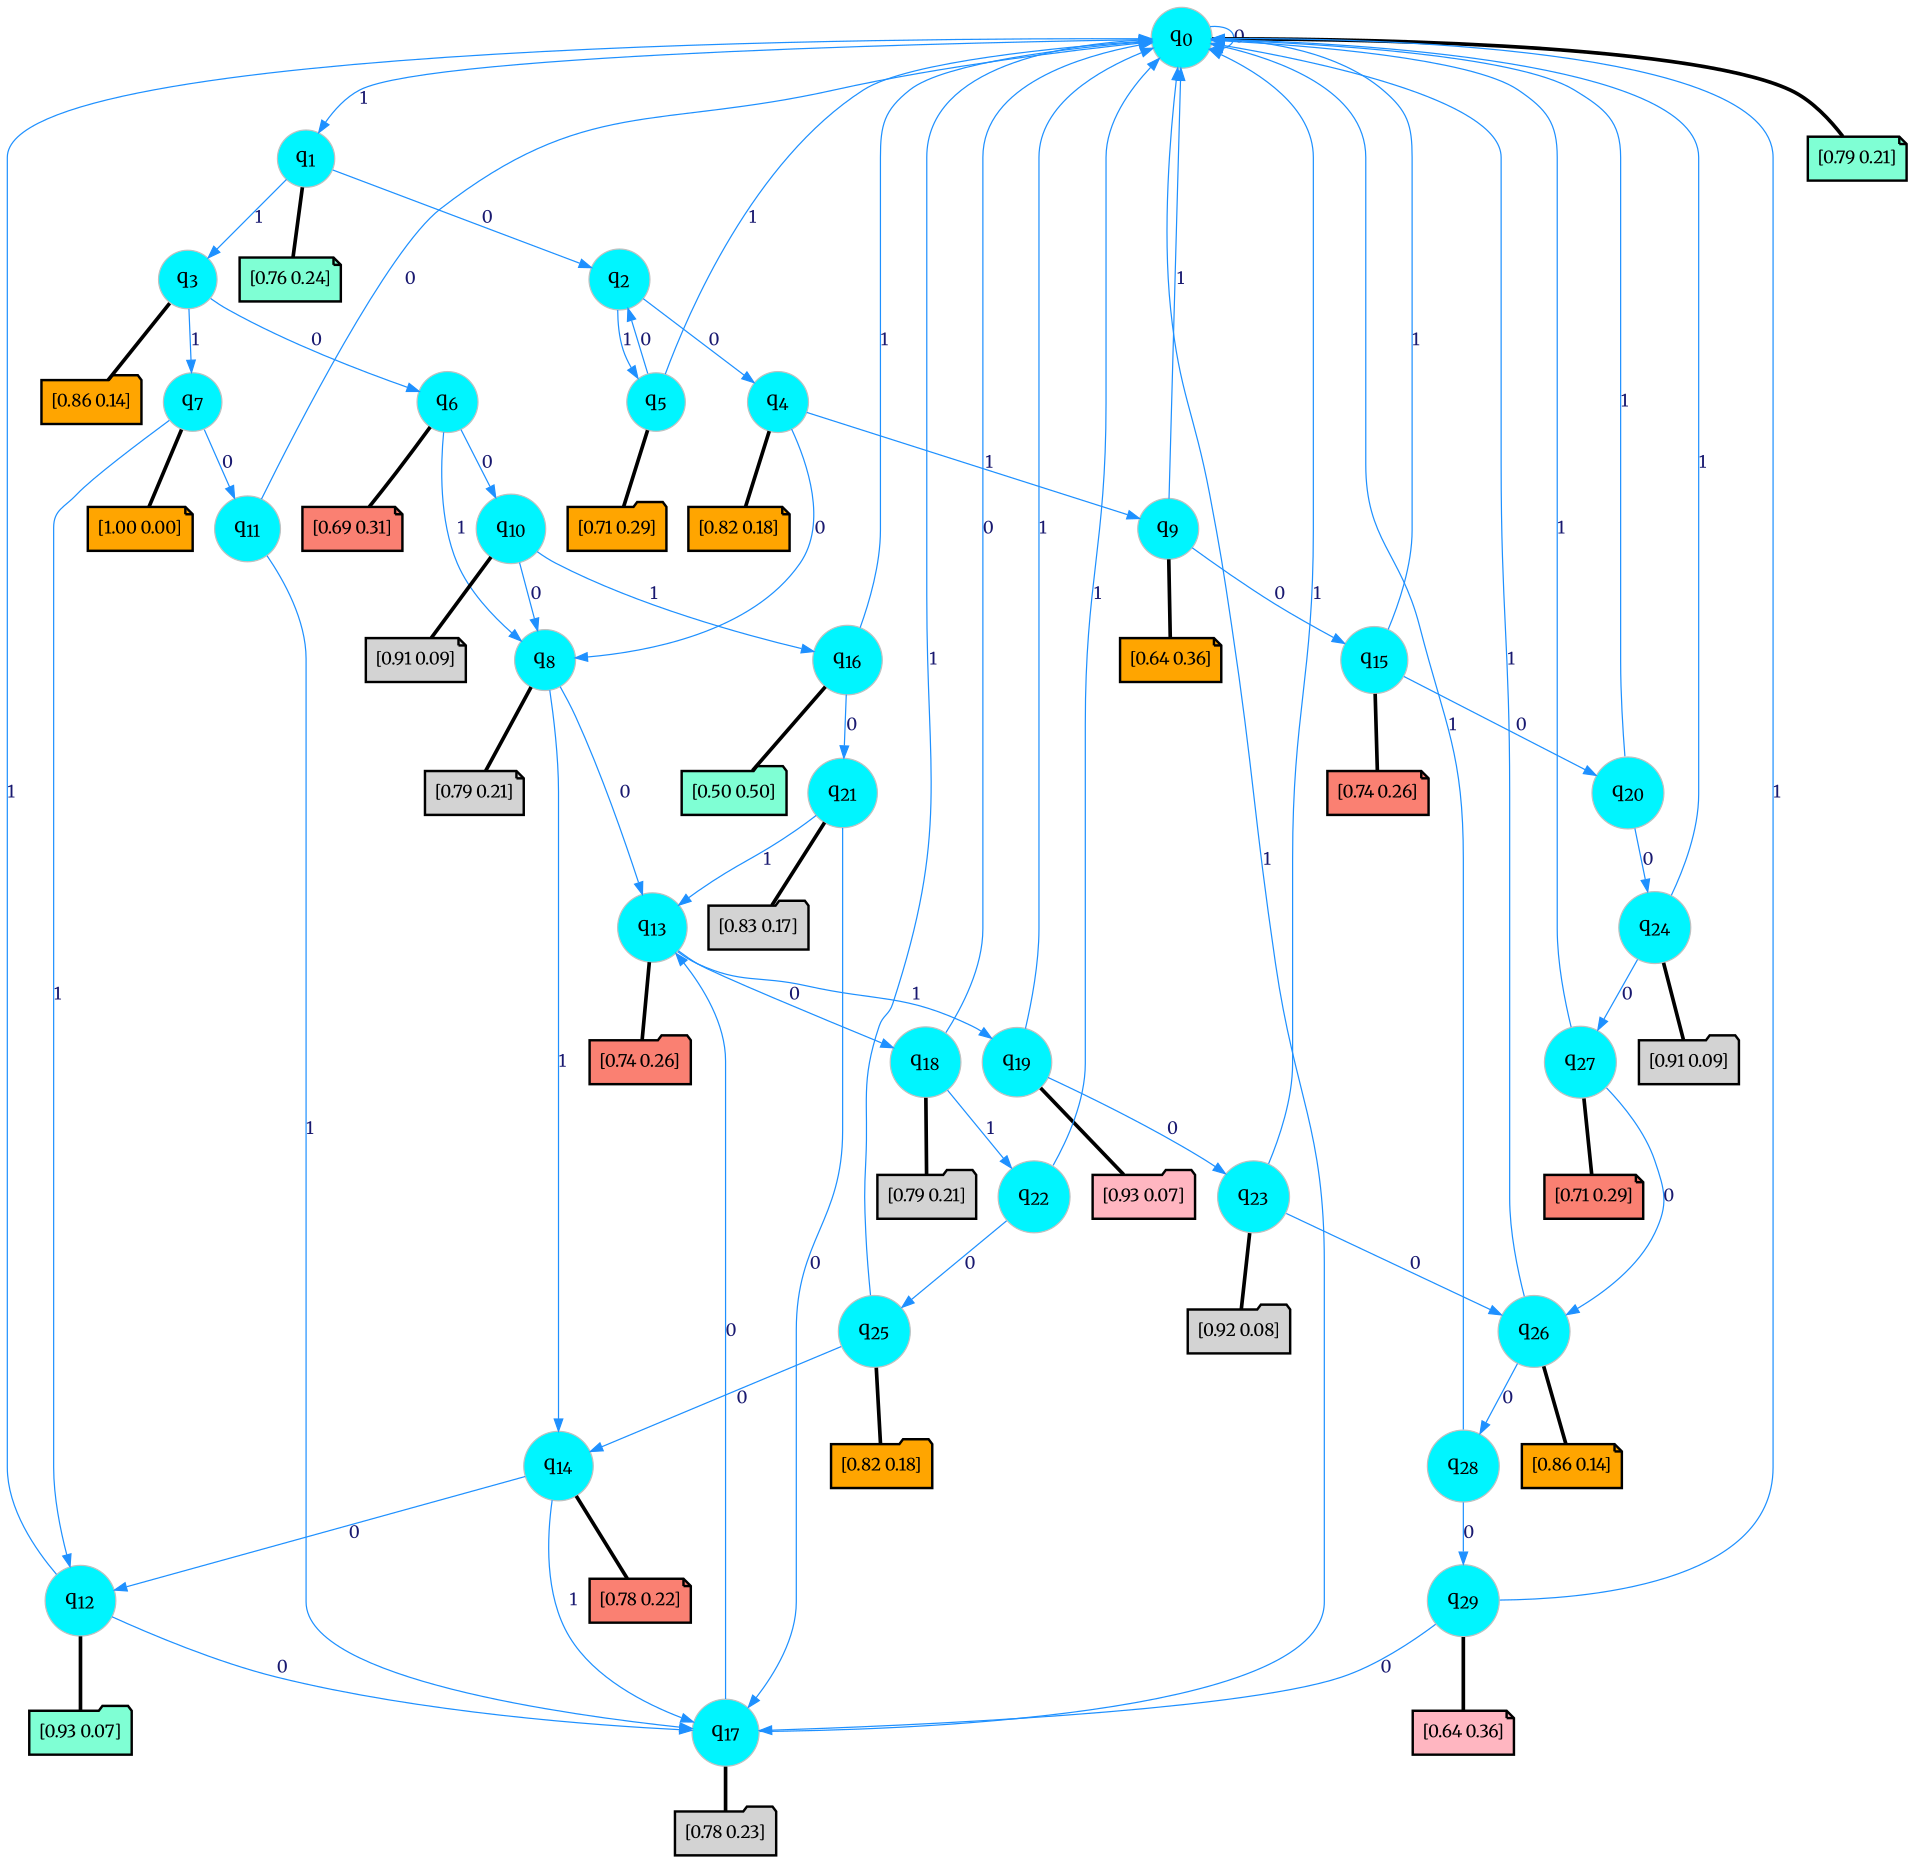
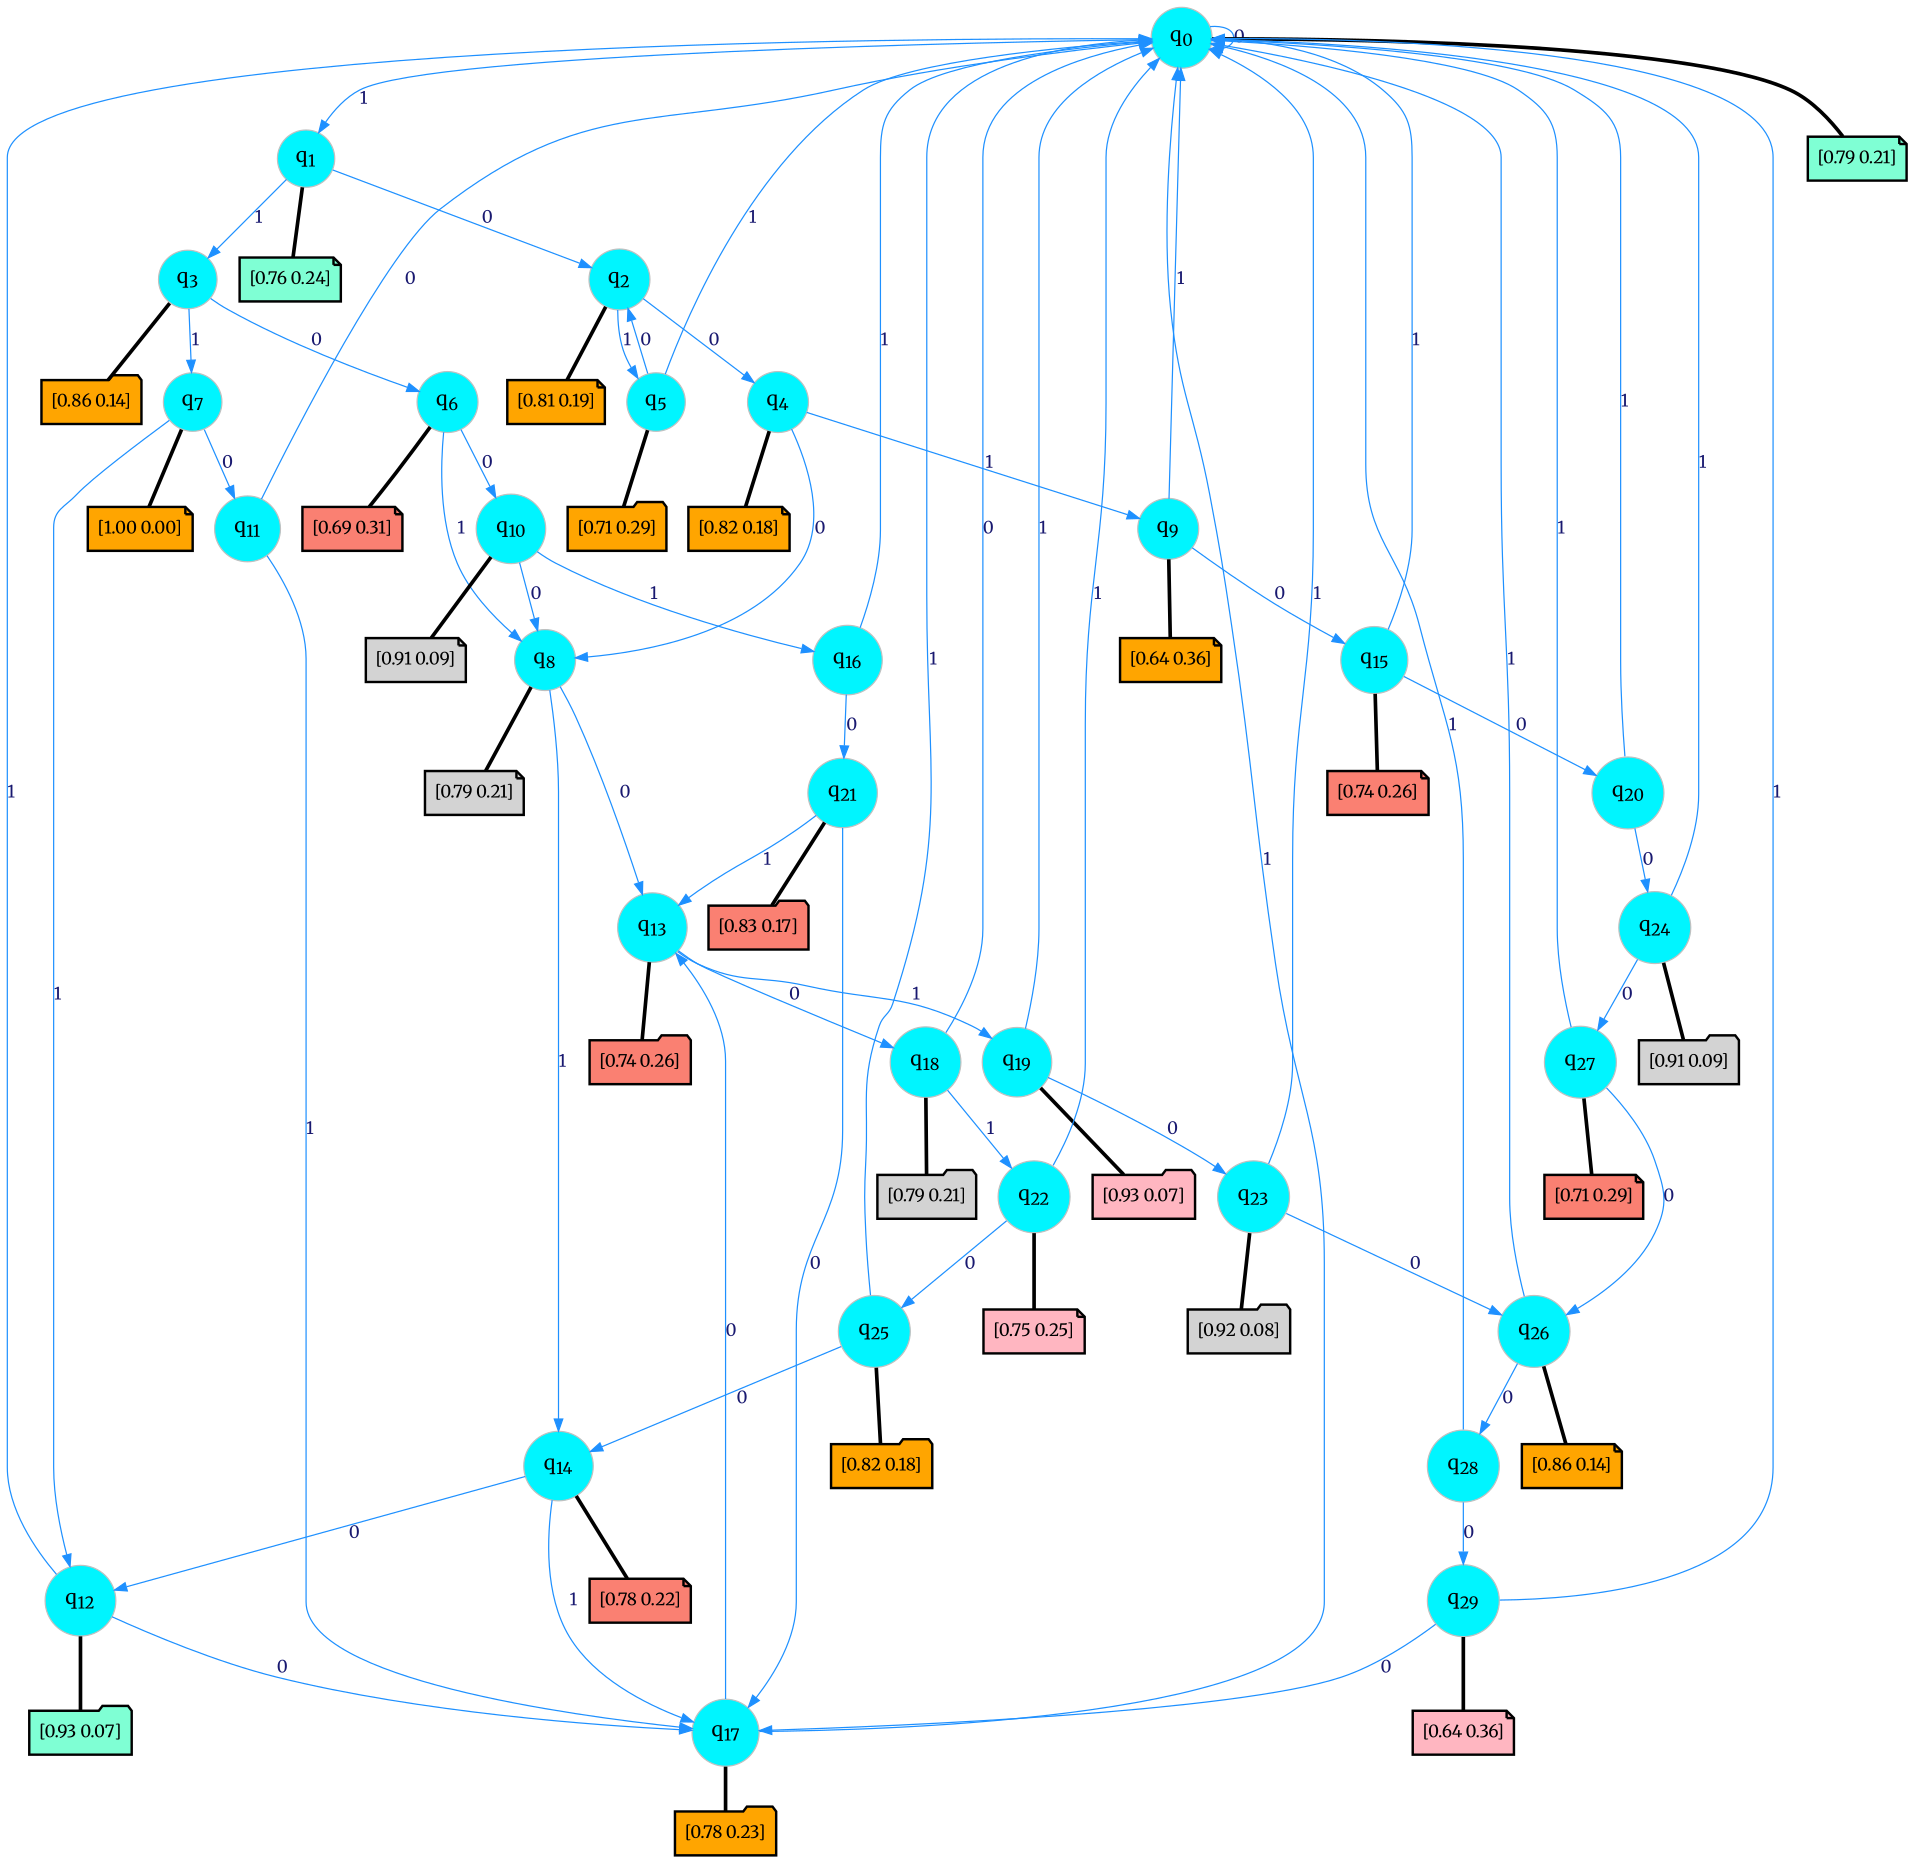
node "[0.81 0.19]": added
node "[0.50 0.50]": removed
node "[0.83 0.17]": fillcolor lightgrey -> salmon
node "[0.75 0.25]": added
node "[0.78 0.23]": fillcolor lightgrey -> orange
